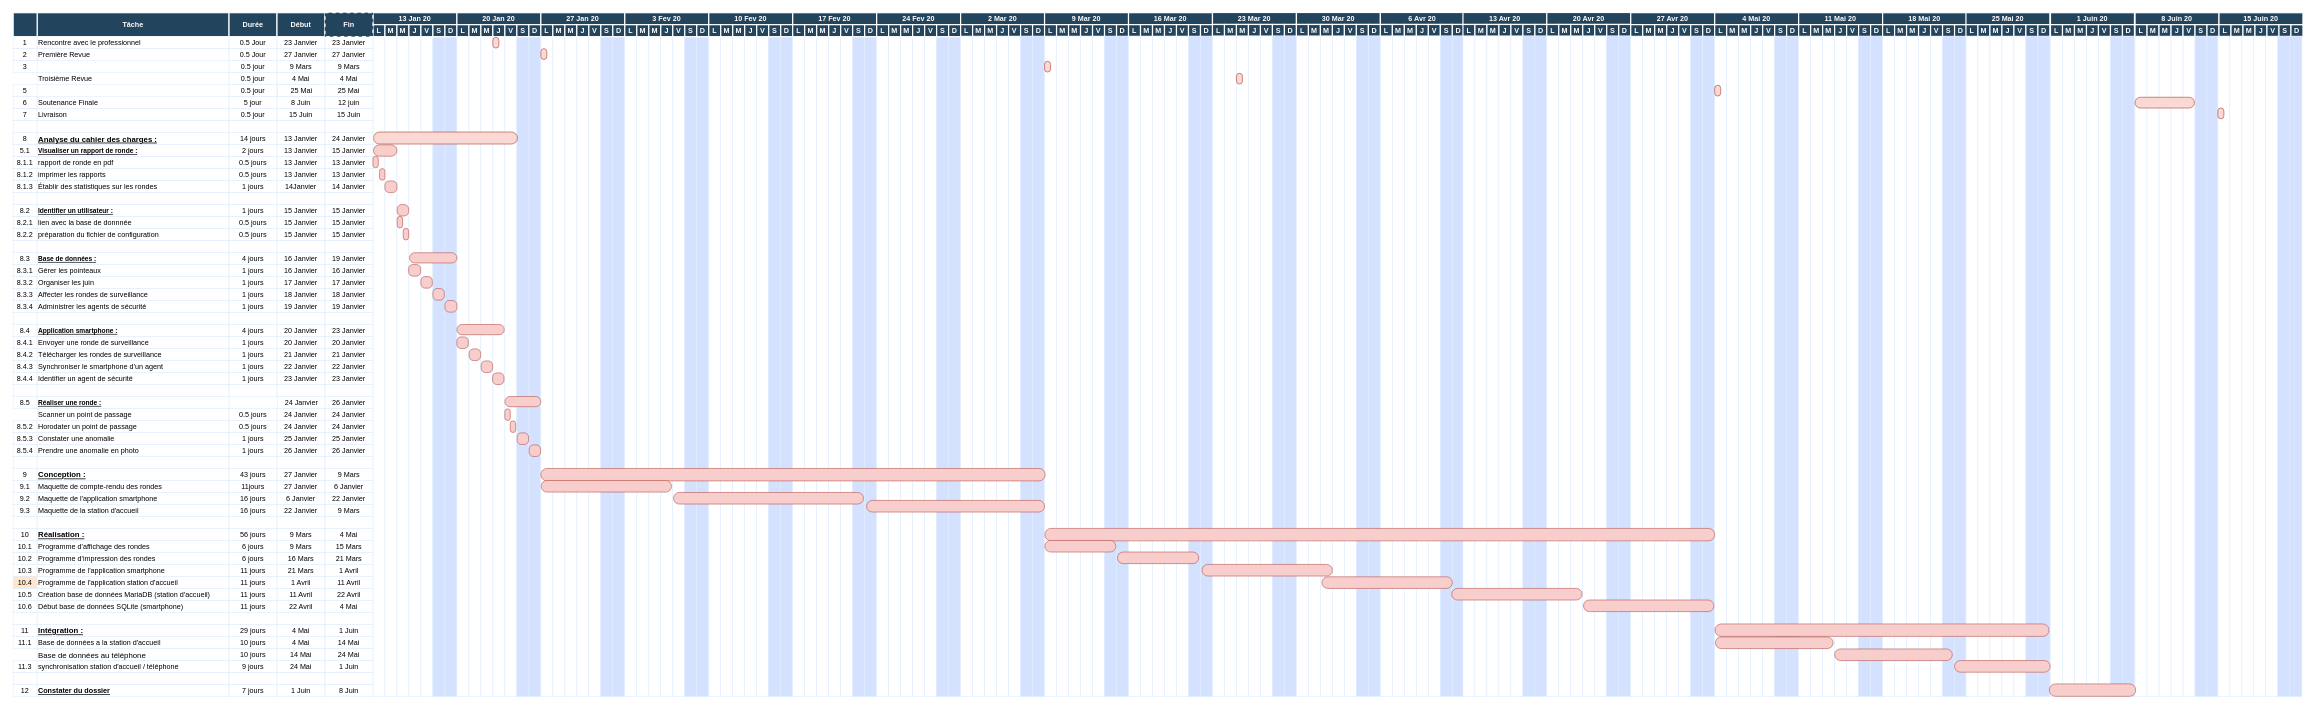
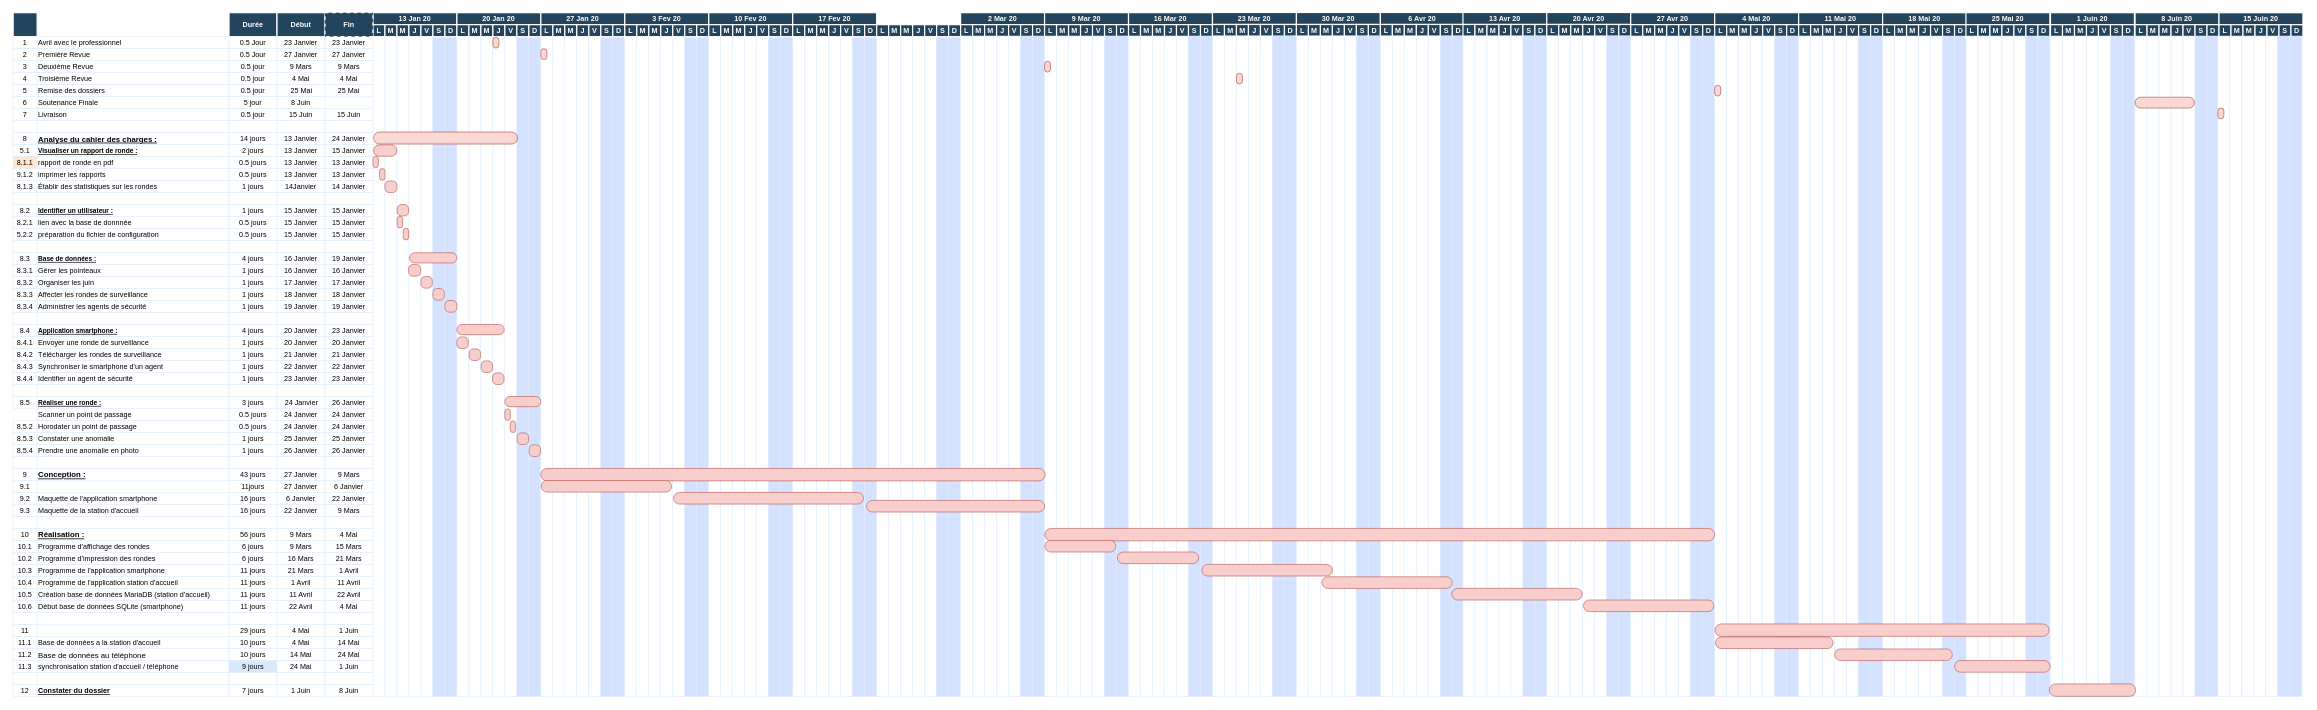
node "24 Fev 20": removed
node "Tâche": removed
node "Rencontre avec le professionnel": label "Rencontre avec le professionnel" -> "Avril avec le professionnel"
node "Deuxième Revue": added
node "4": added
node "Remise des dossiers": added
node "12 juin": removed
node "8.1.1": fillcolor #ffffff -> #ffe6cc
node "8.1.2": label "8.1.2" -> "9.1.2"
node "8.2.2": label "8.2.2" -> "5.2.2"
node "3 jours": added
node "Maquette de compte-rendu des rondes": removed
node "10.4": fillcolor #ffe6cc -> #ffffff
node "Intégration :": removed
node "11.2": added
node "9 jours": fillcolor #ffffff -> #dae8fc
